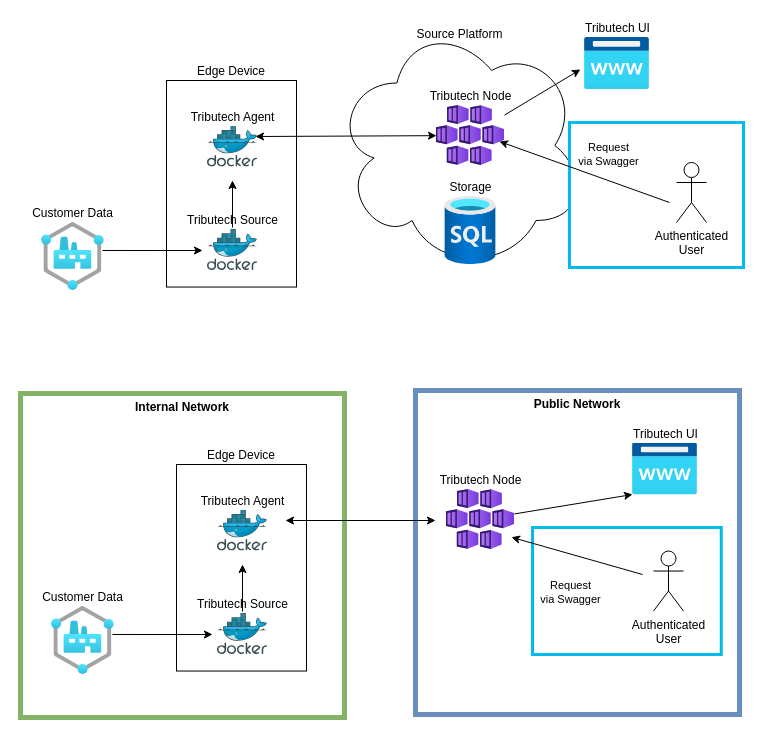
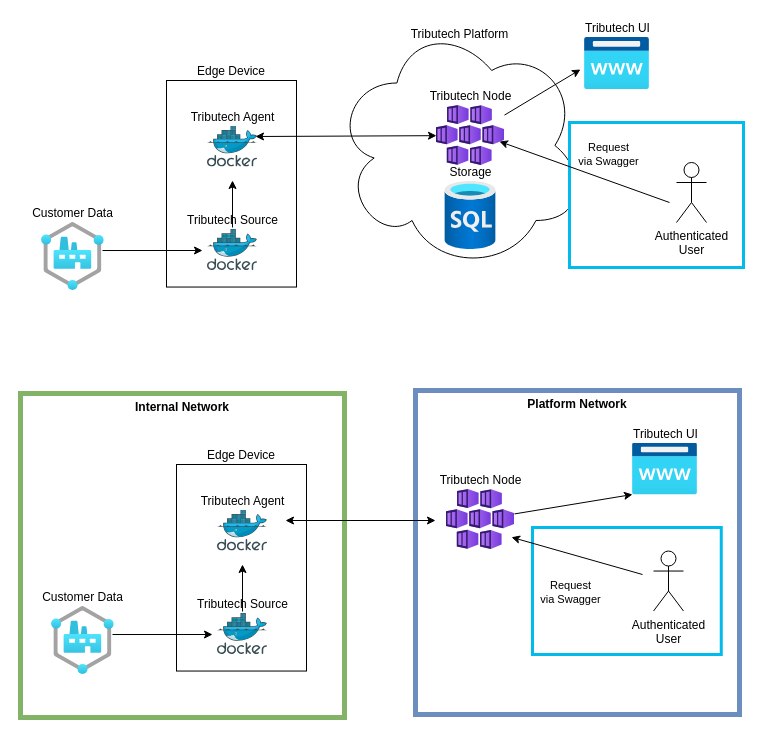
node "Source Platform": label "Source Platform" -> "Tributech Platform"
node "Storage": moved (471, 231) -> (471, 216)
node "Public Network": label "Public Network" -> "Platform Network"
